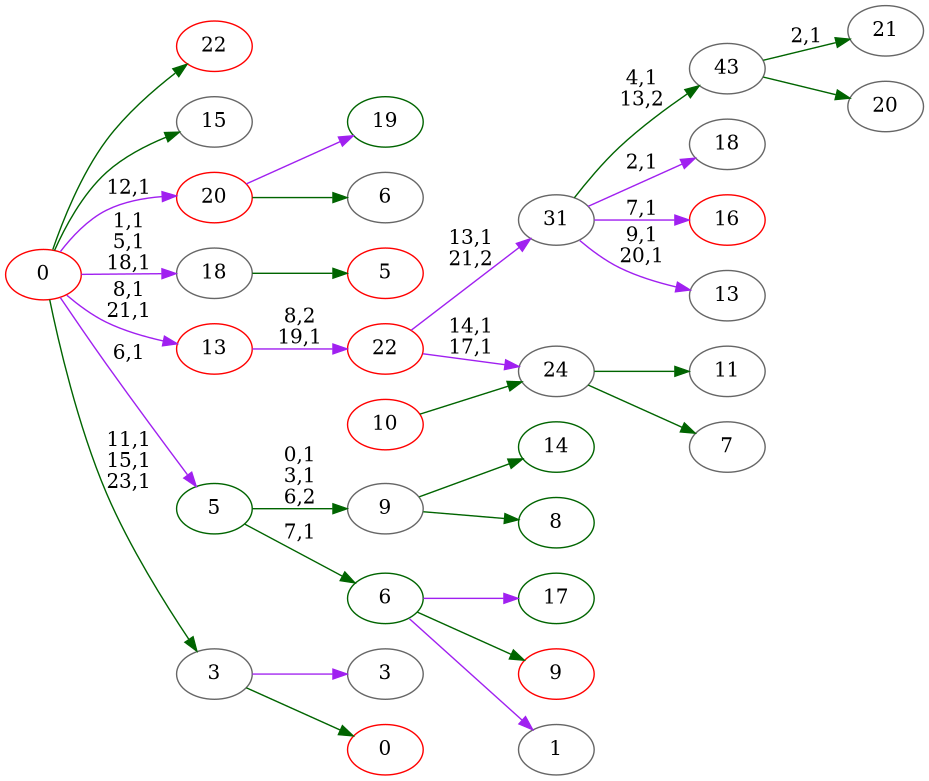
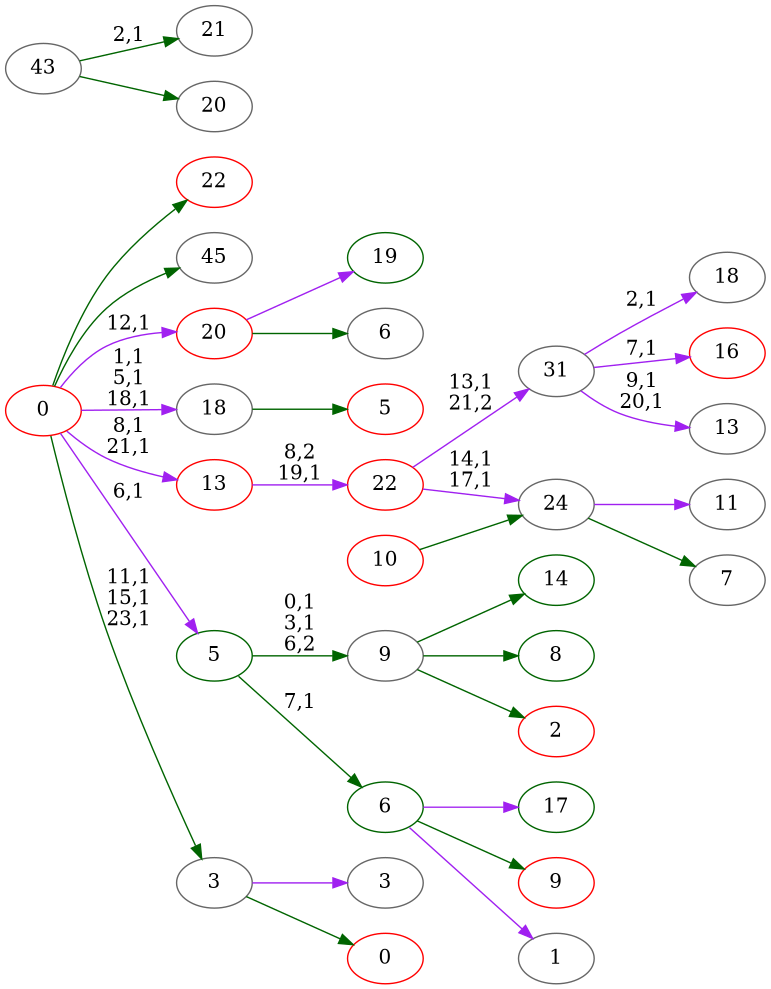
node "15": label "15" -> "45"
edge "31" -> "43": removed, label "4,1 13,2"
edge "24" -> "11": color darkgreen -> purple
node "2": added
